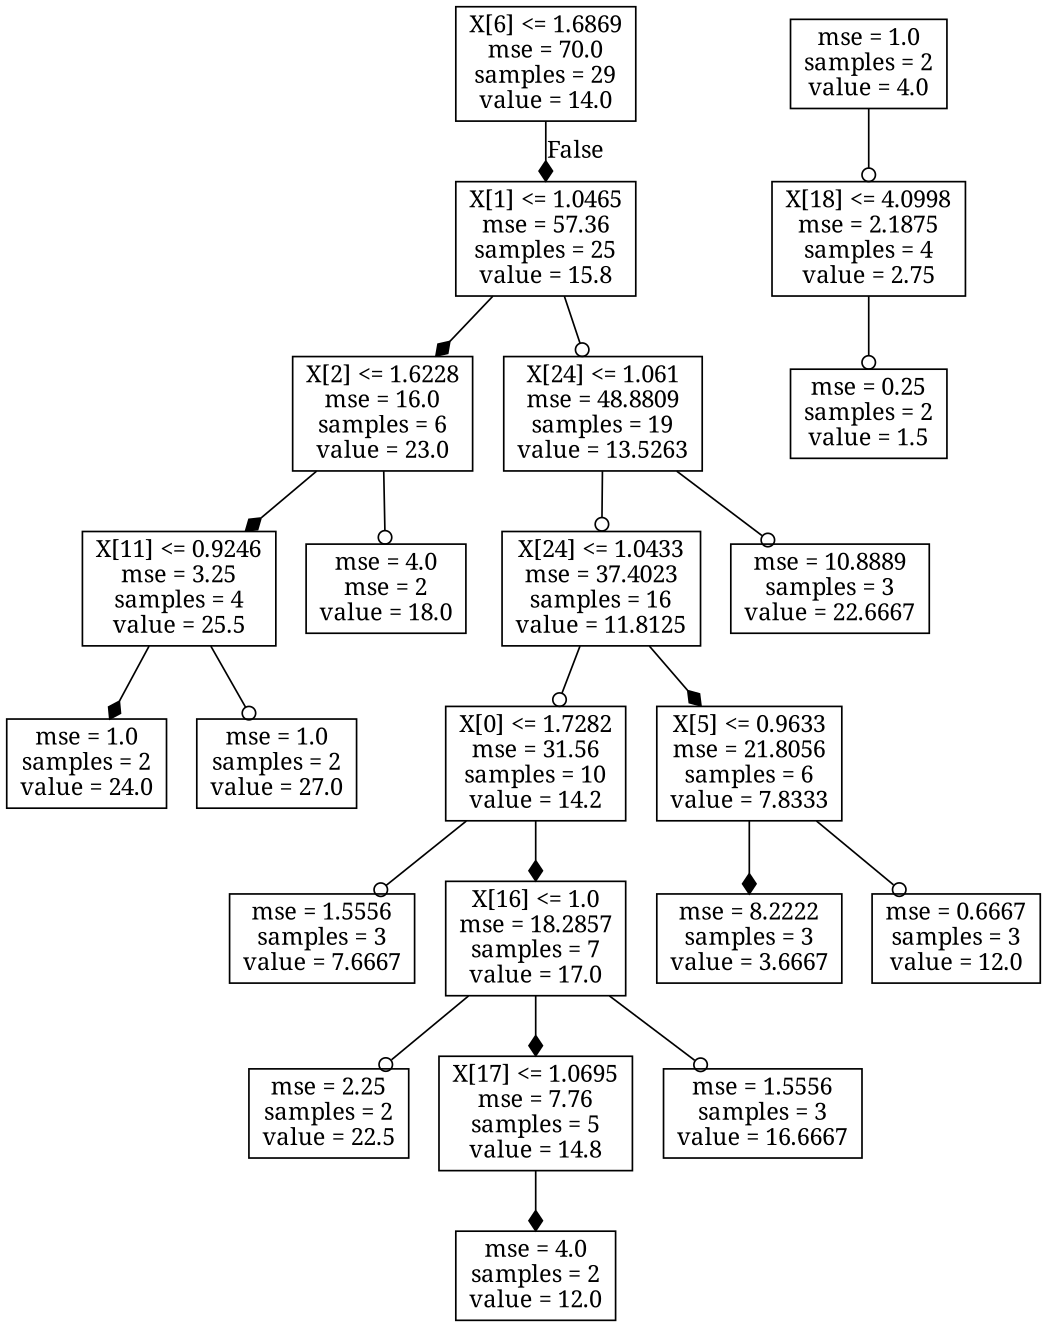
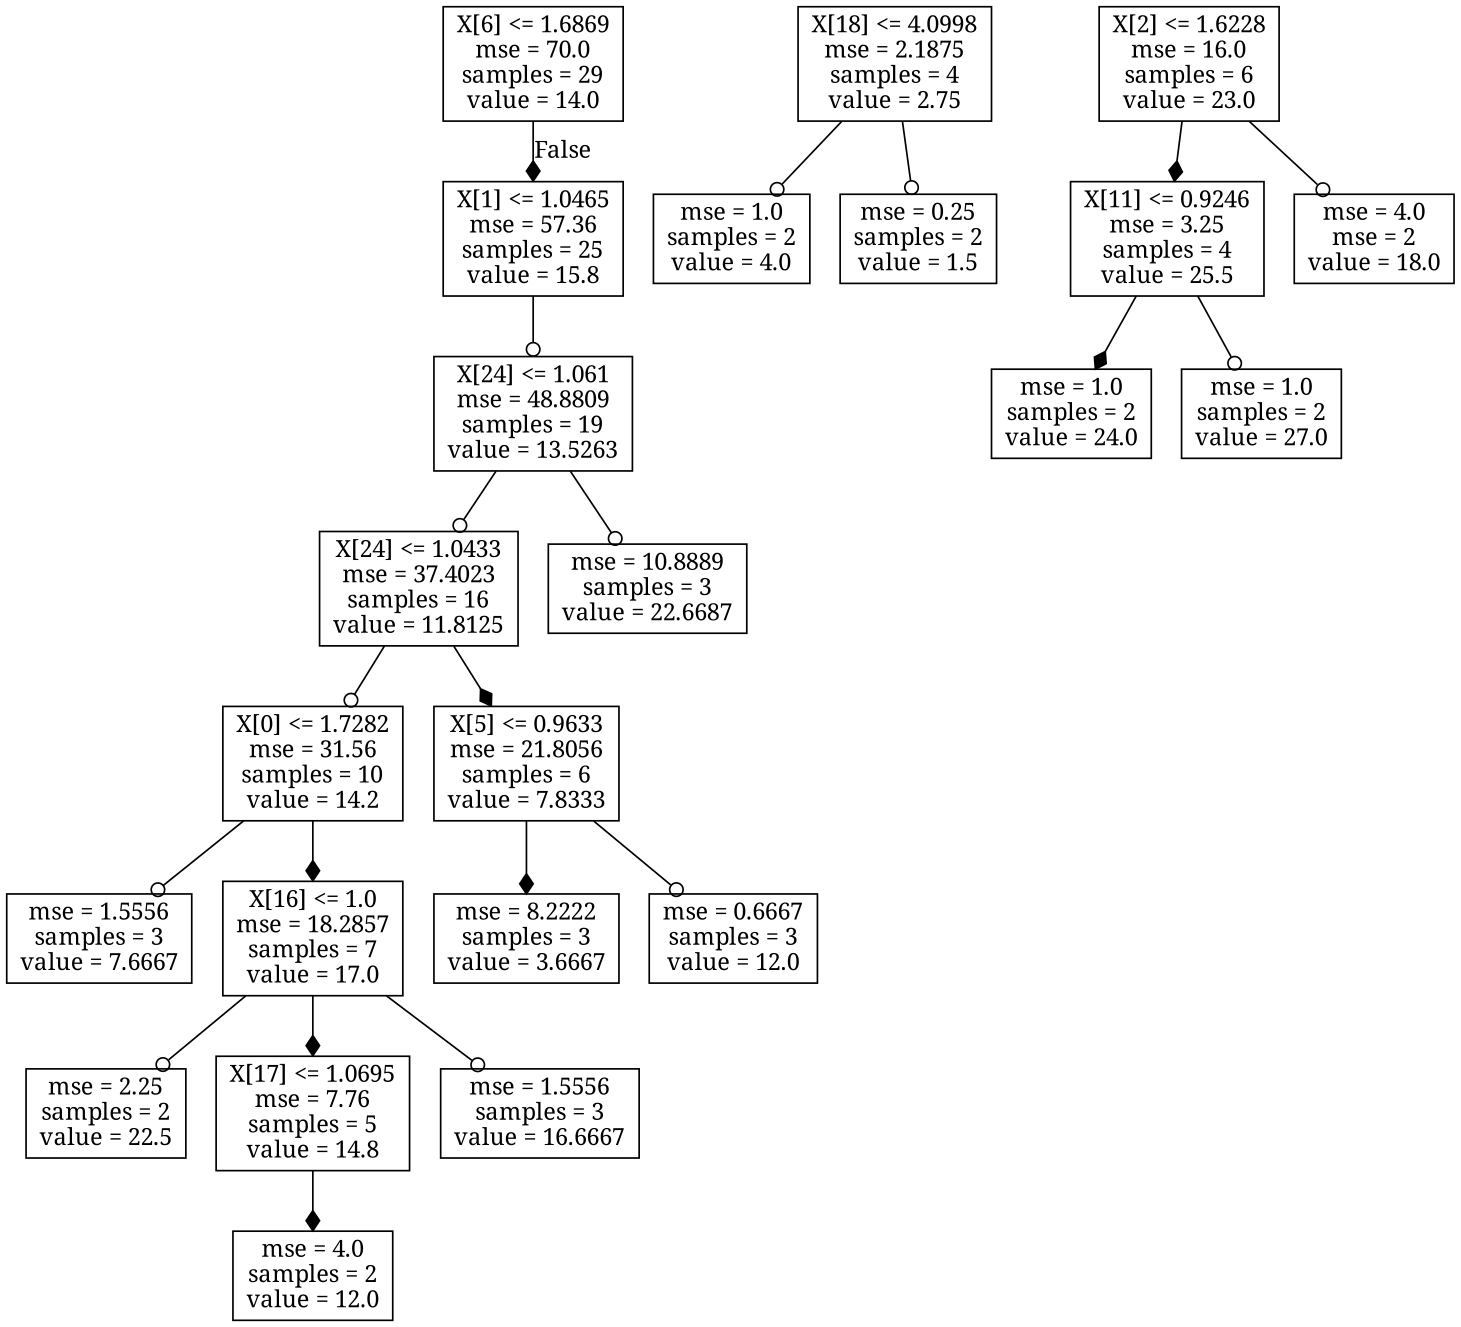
edge "mse = 1.0 samples = 2 value = 4.0" -> "X[18] <= 4.0998 mse = 2.1875 samples = 4 value = 2.75": reversed
edge "X[1] <= 1.0465 mse = 57.36 samples = 25 value = 15.8" -> "X[2] <= 1.6228 mse = 16.0 samples = 6 value = 23.0": removed
node "mse = 10.8889 samples = 3 value = 22.6667": label "mse = 10.8889 samples = 3 value = 22.6667" -> "mse = 10.8889 samples = 3 value = 22.6687"
